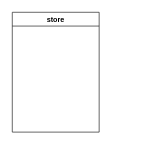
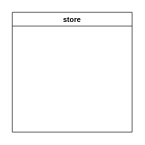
node "store": size 87x120 -> 120x120
